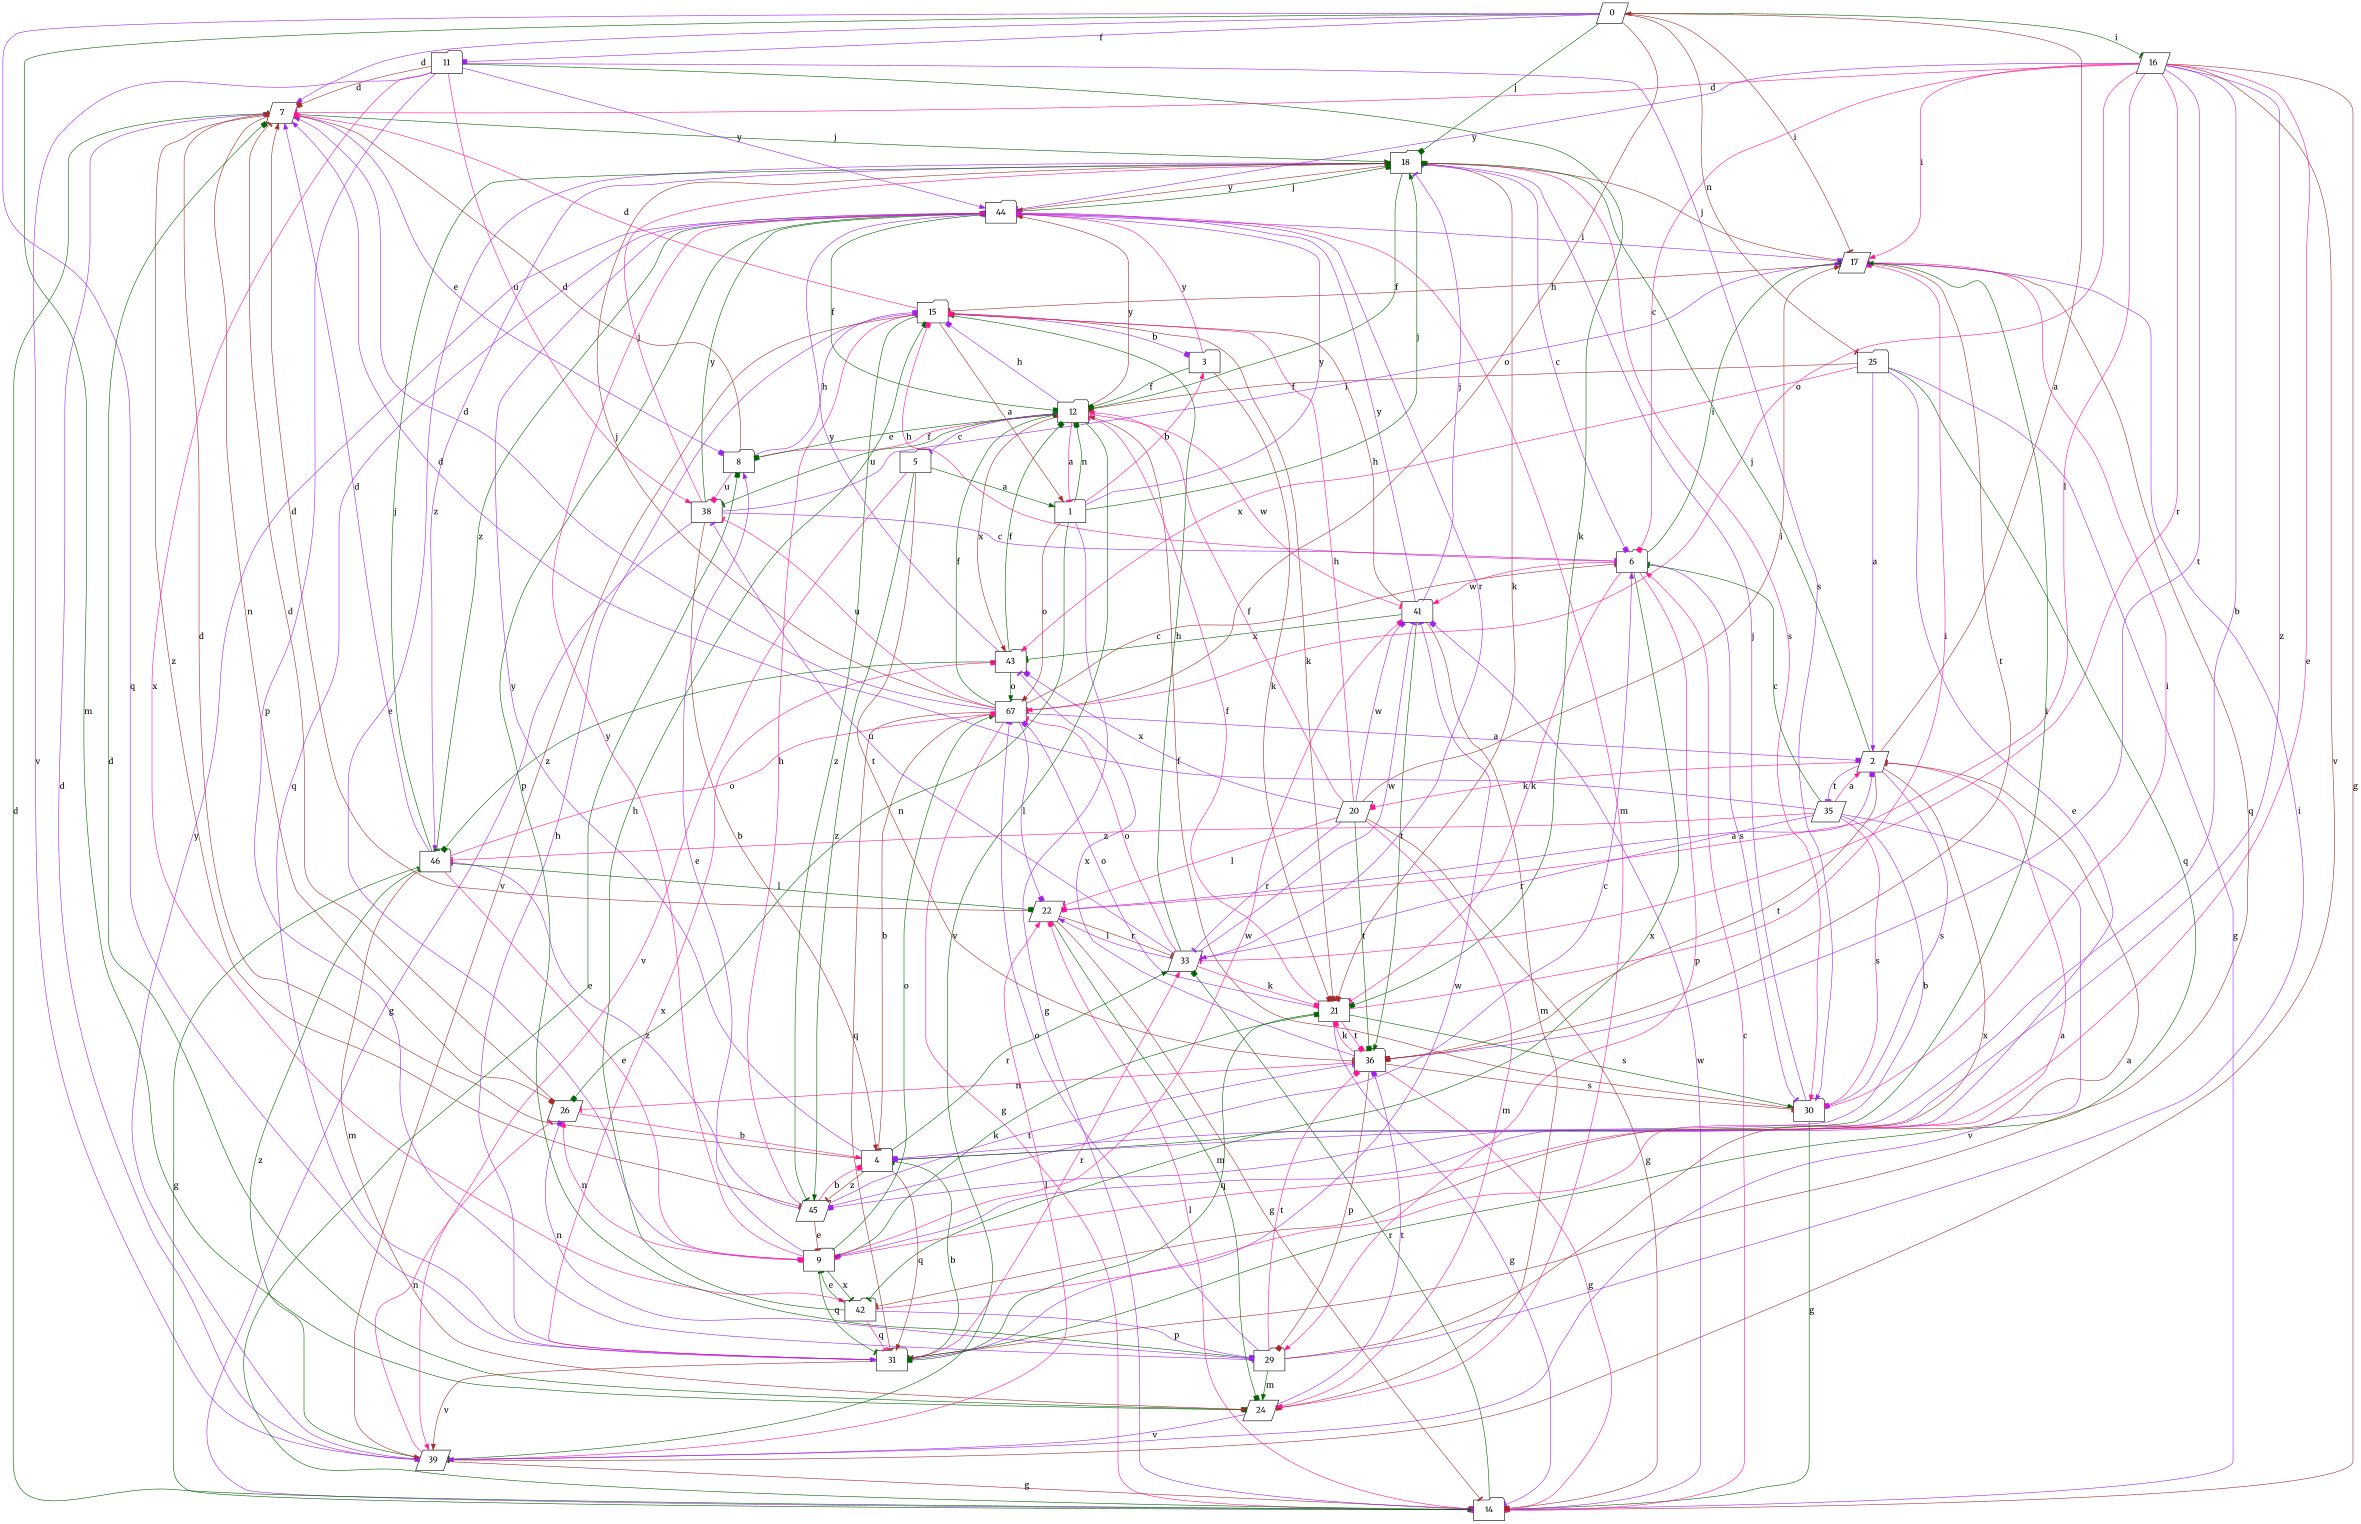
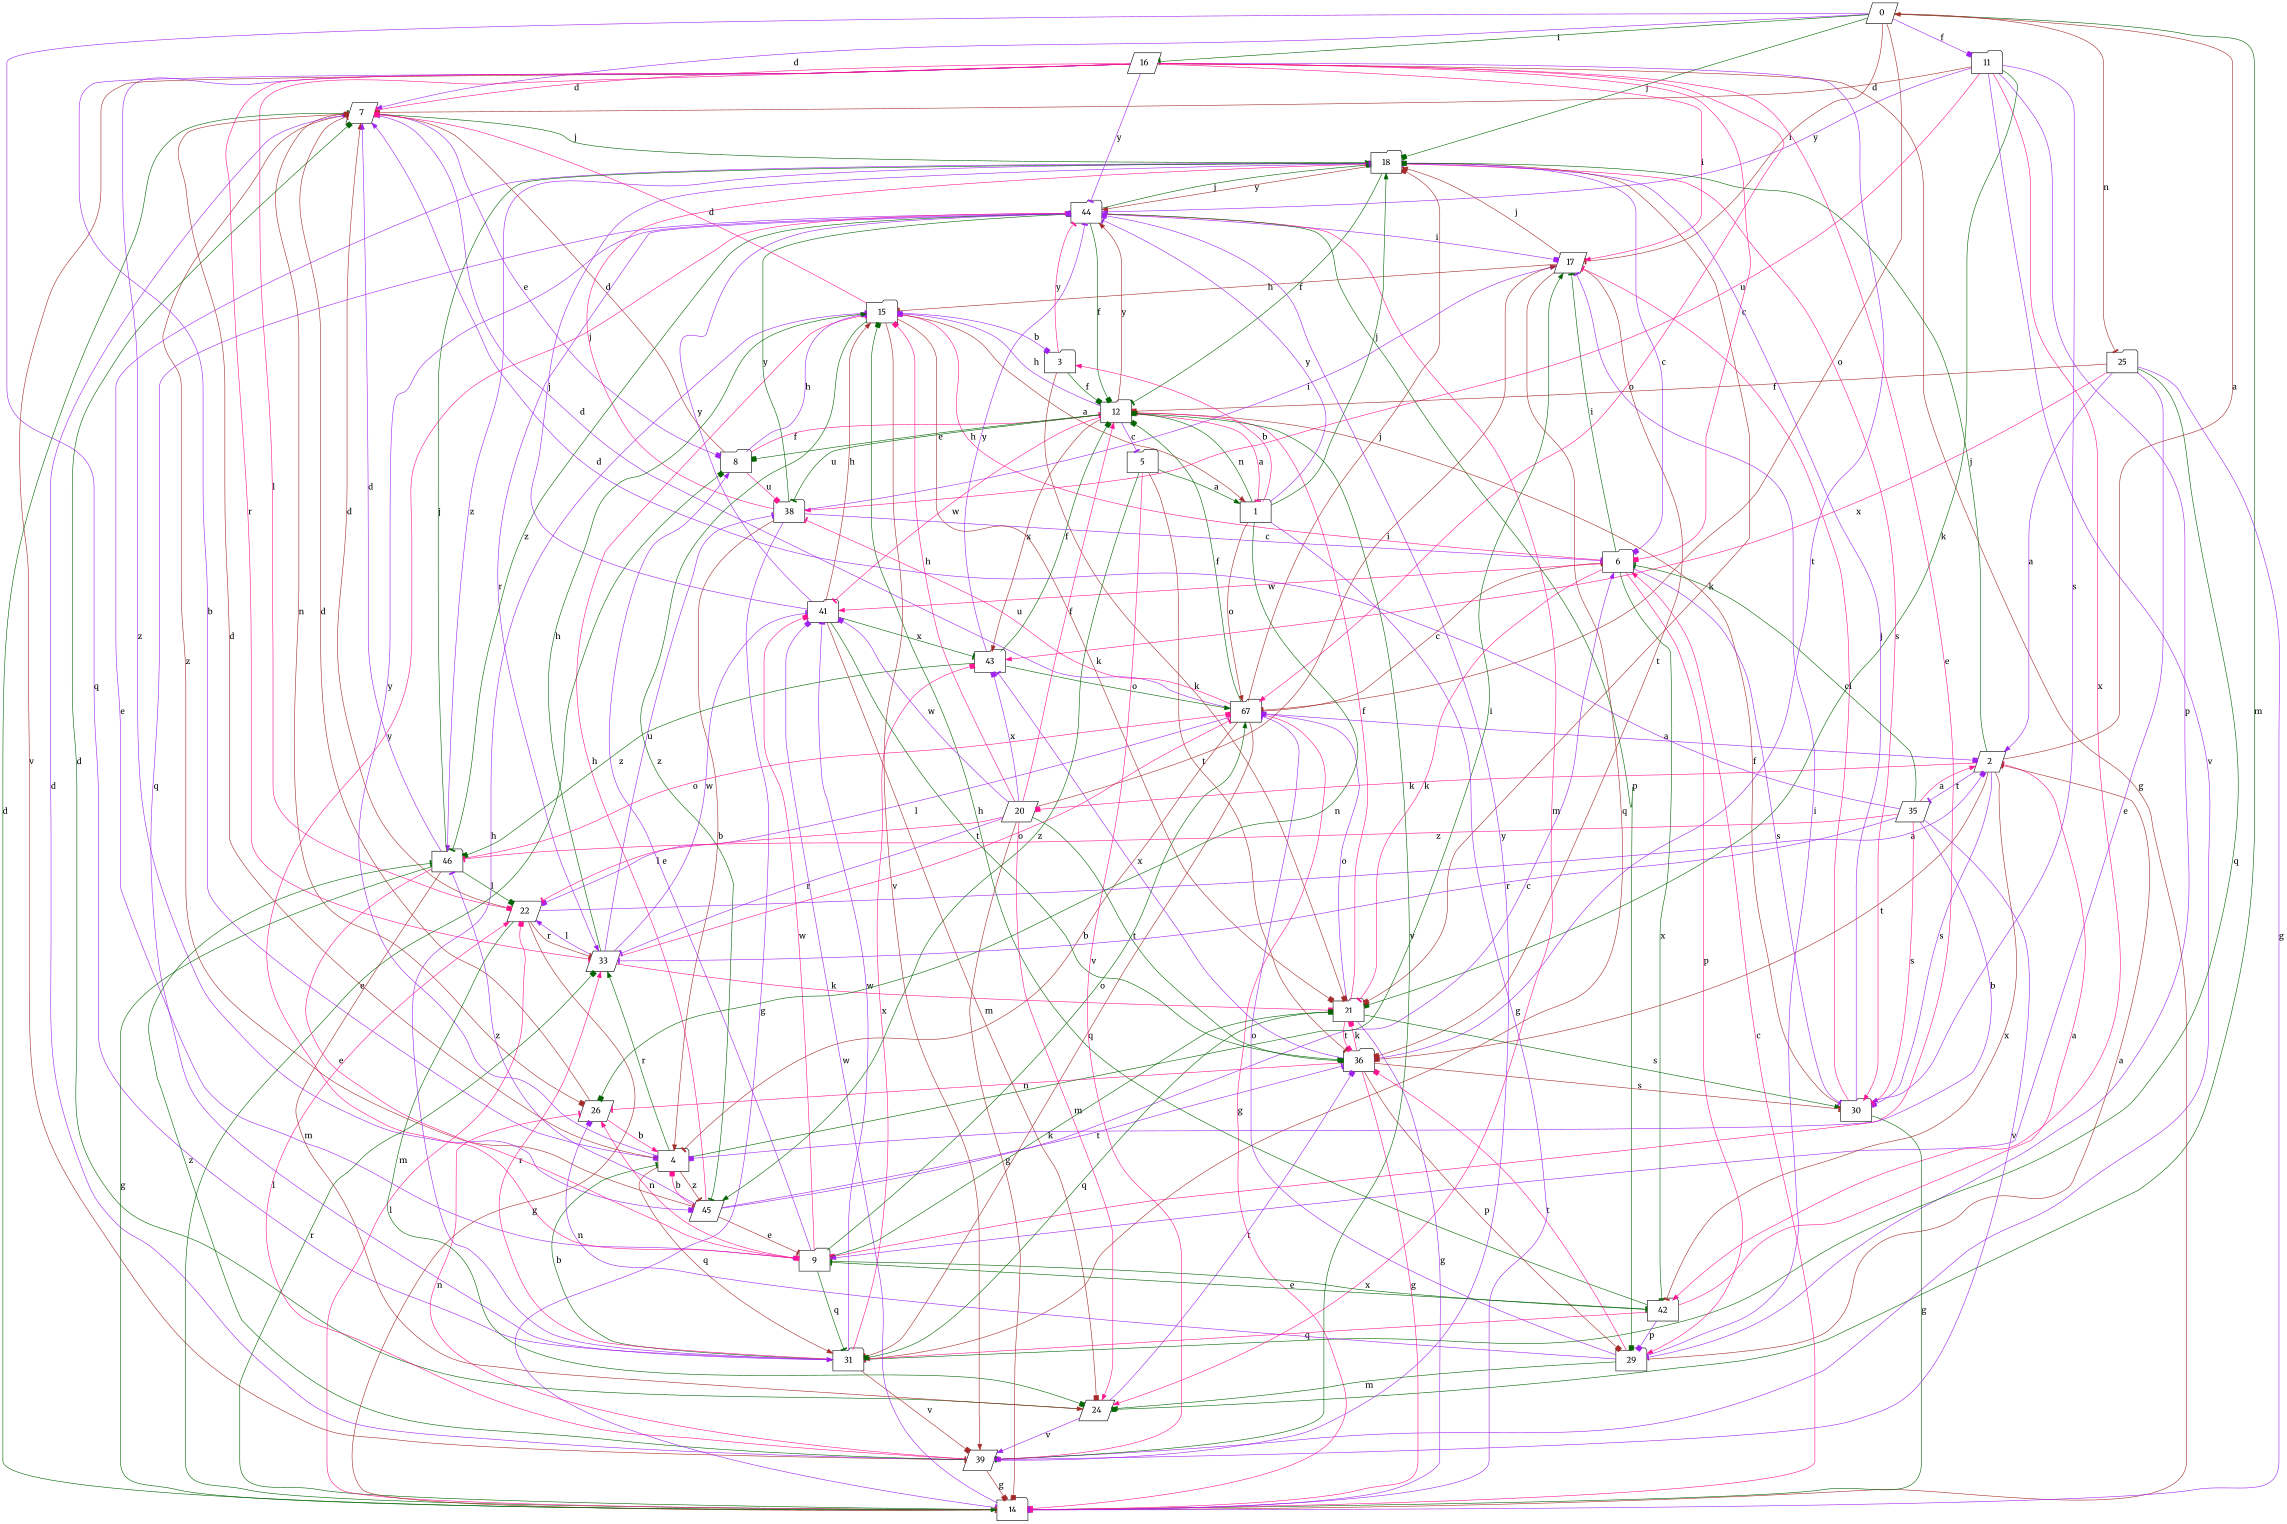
edge "21" -> "17": removed, label "i"
edge "31" -> "39": arrowhead normal -> box
